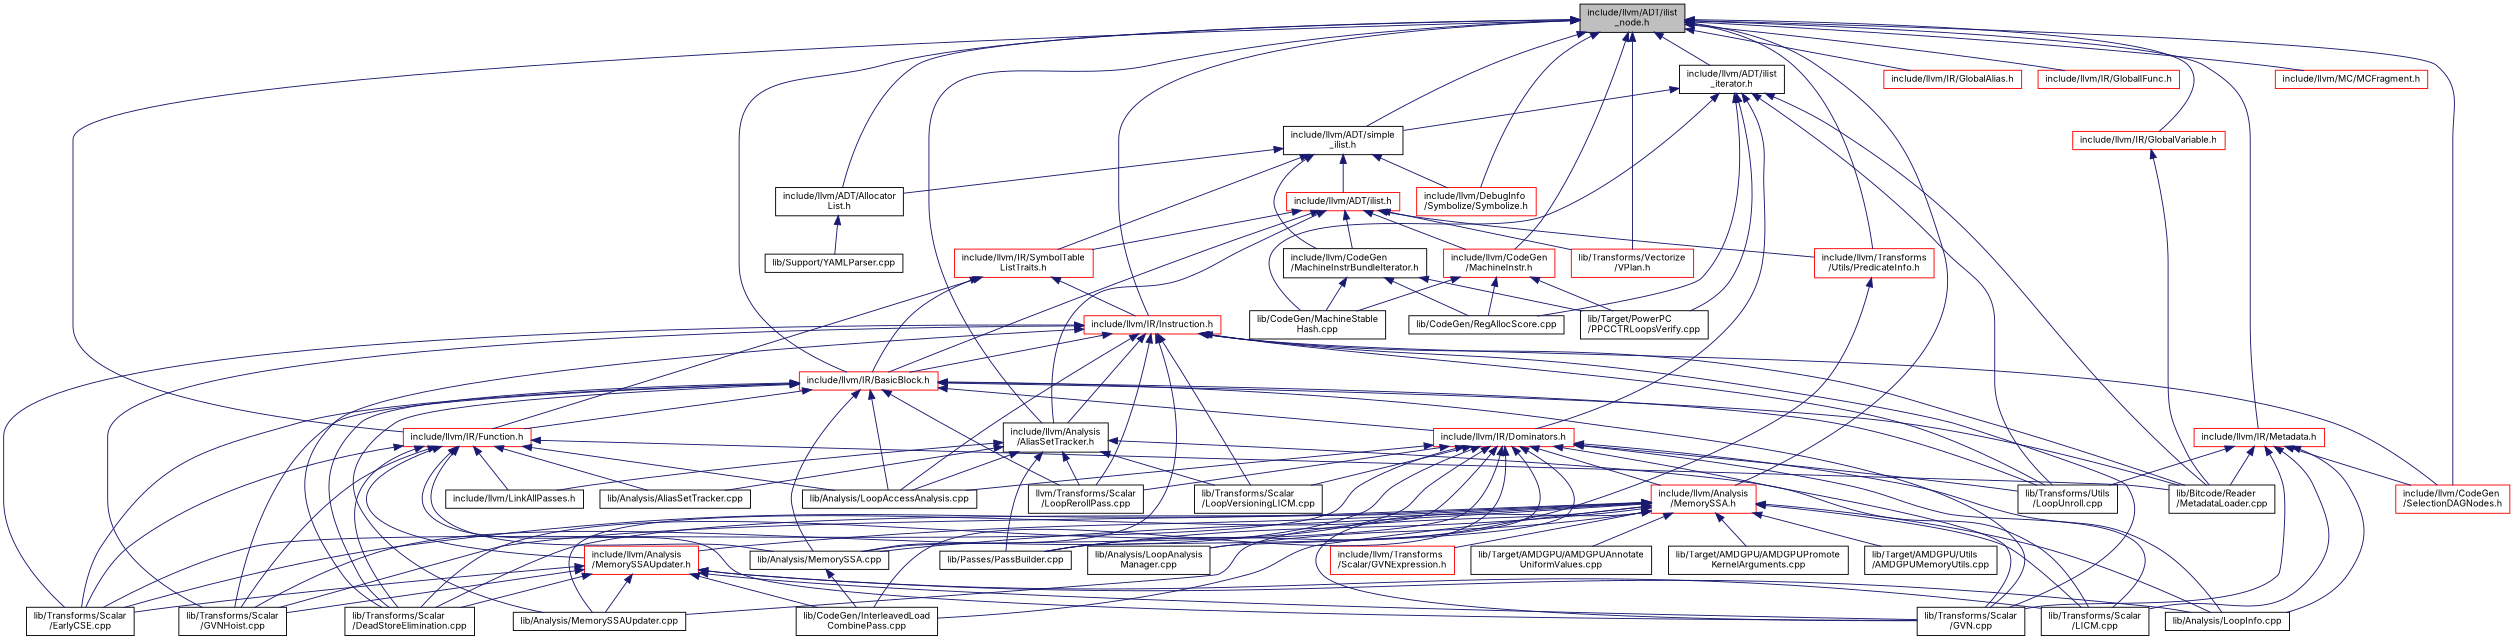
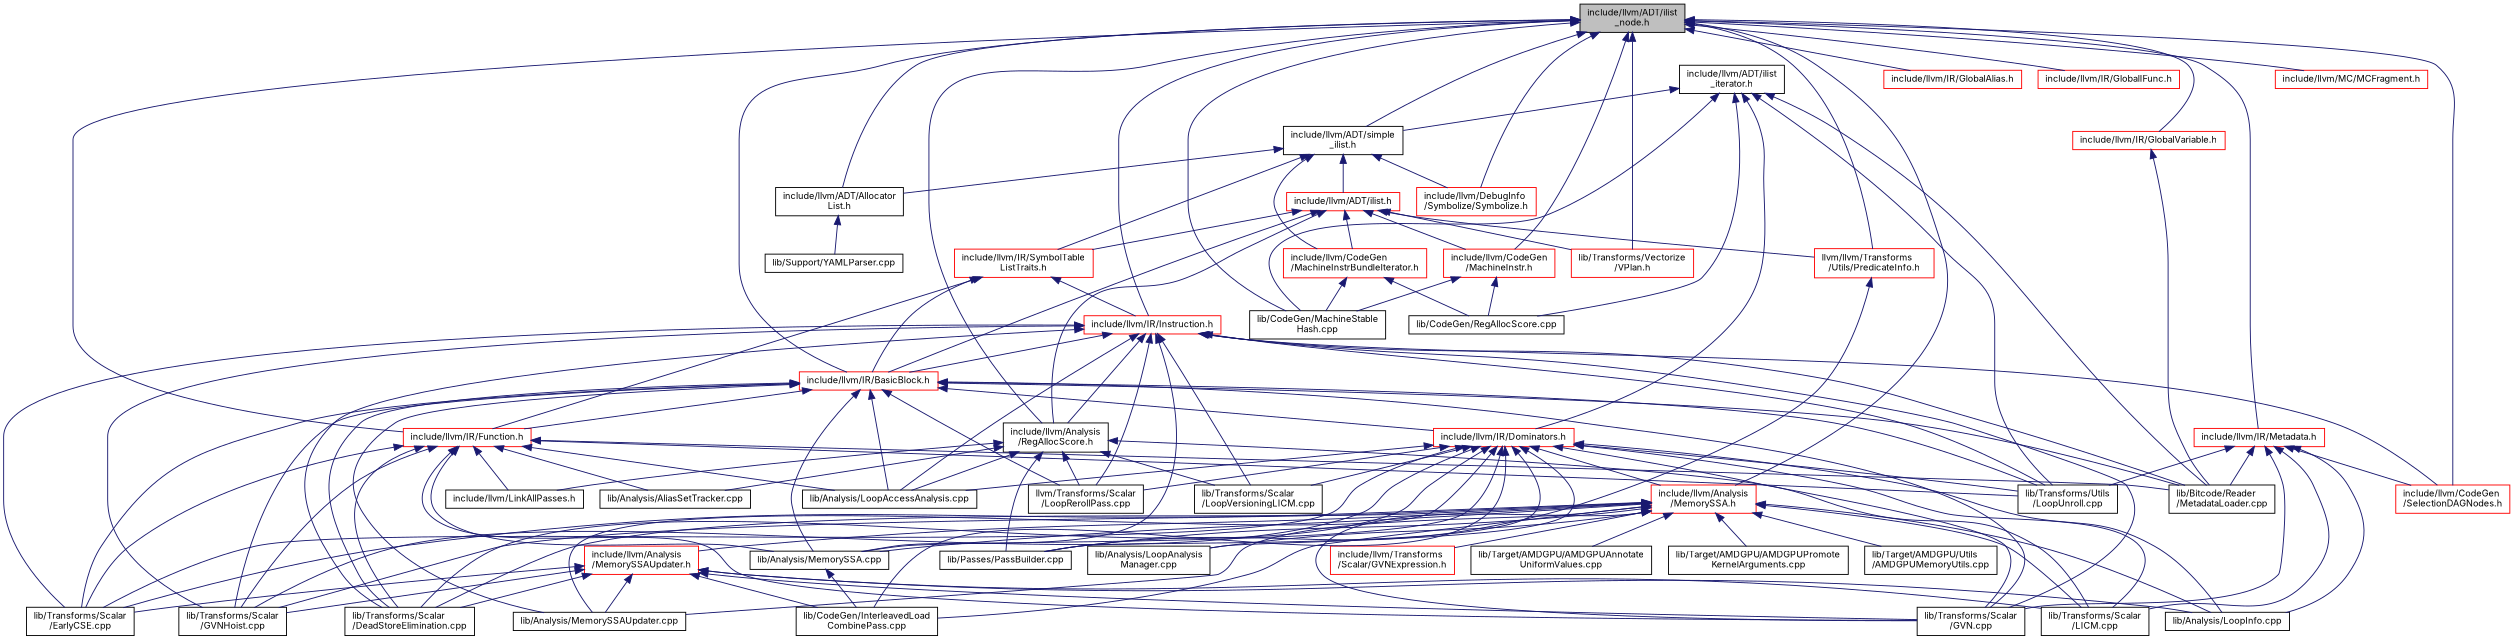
edge "include/llvm/ADT/ilist _iterator.h" -> "include/llvm/ADT/ilist _node.h": now "lib/CodeGen/MachineStable Hash.cpp" -> "include/llvm/ADT/ilist _node.h"
node "include/llvm/CodeGen /MachineInstrBundleIterator.h": color black -> red
node "include/llvm/Transforms /Utils/PredicateInfo.h": label "include/llvm/Transforms /Utils/PredicateInfo.h" -> "llvm/llvm/Transforms /Utils/PredicateInfo.h"
node "lib/Target/PowerPC /PPCCTRLoopsVerify.cpp": removed
node "include/llvm/Analysis /AliasSetTracker.h": label "include/llvm/Analysis /AliasSetTracker.h" -> "include/llvm/Analysis /RegAllocScore.h"
edge "include/llvm/Analysis /MemorySSAUpdater.h" -> "include/llvm/IR/Function.h": now "lib/Transforms/Utils /LoopUnroll.cpp" -> "include/llvm/IR/Function.h"
